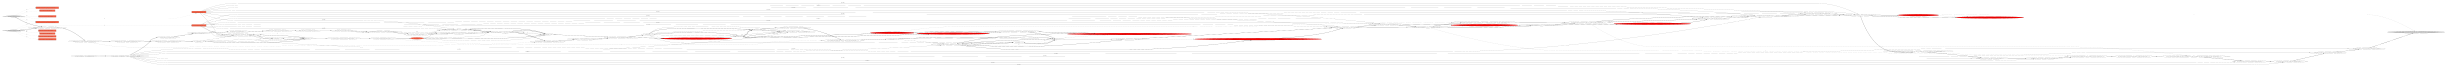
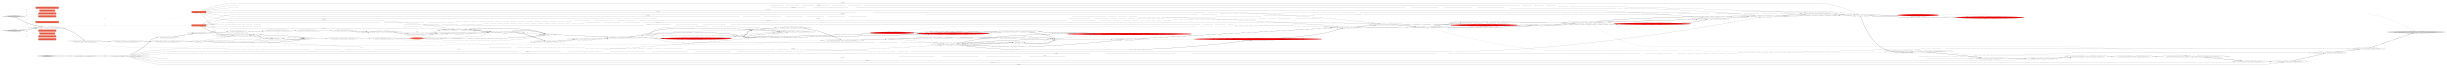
node "final KTable<Integer,String> joined@@@2@@@['1', '0', '0']": added
node "testNotSendingOldValue['0', '0', '1']": added
